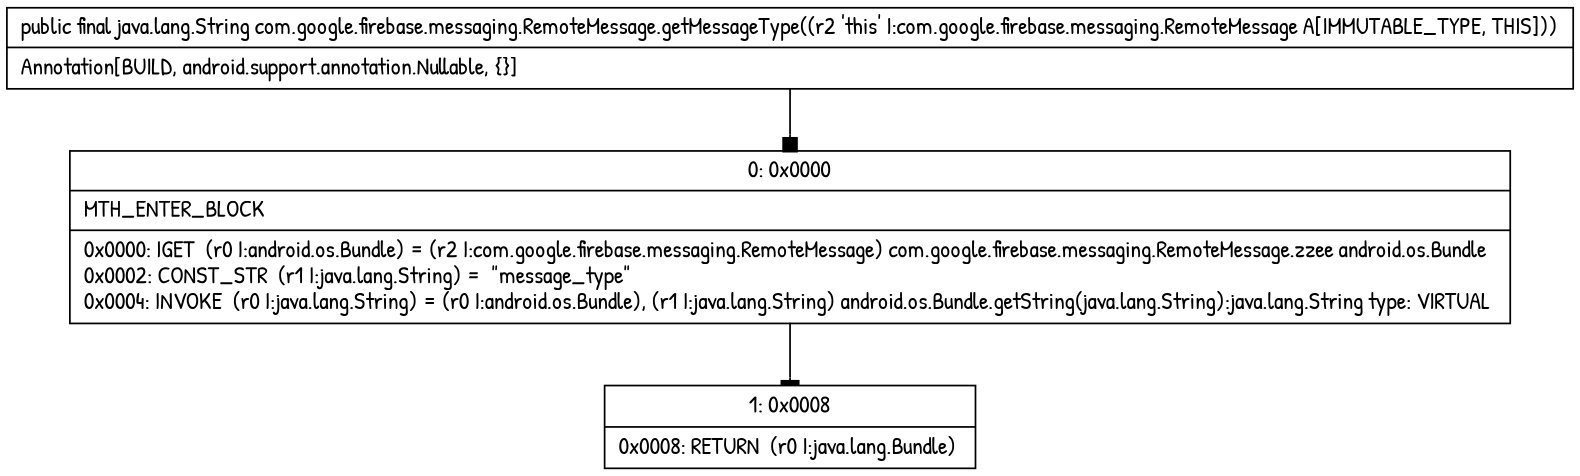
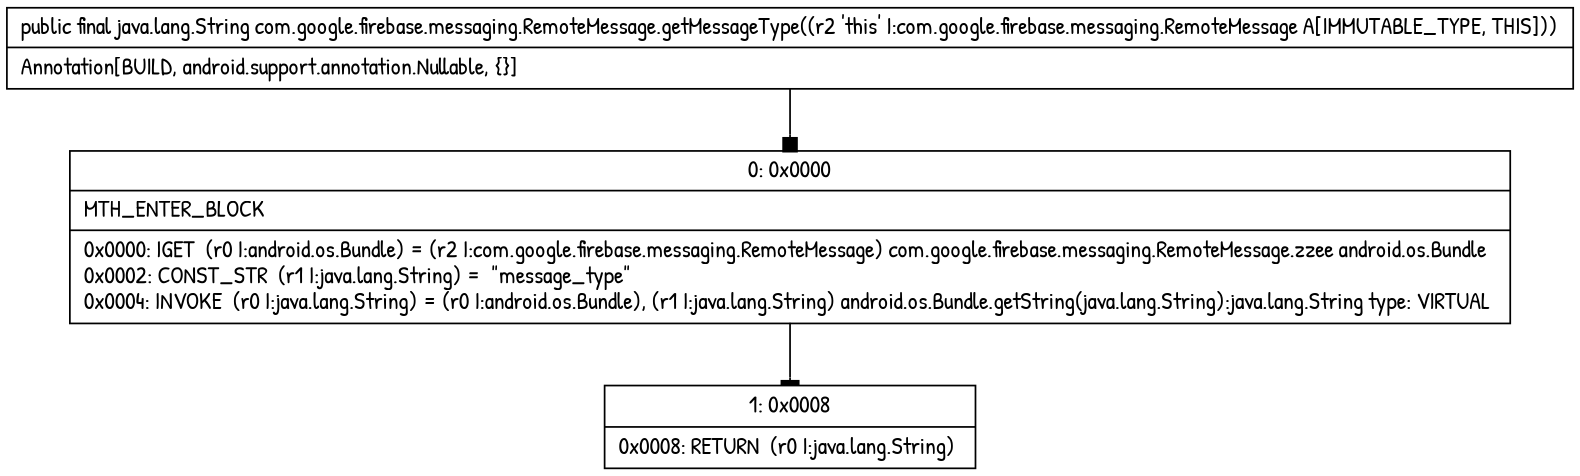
node "1: 0x0008": text "0x0008: RETURN  (r0 I:java.lang.Bundle)" -> "0x0008: RETURN  (r0 I:java.lang.String)"
